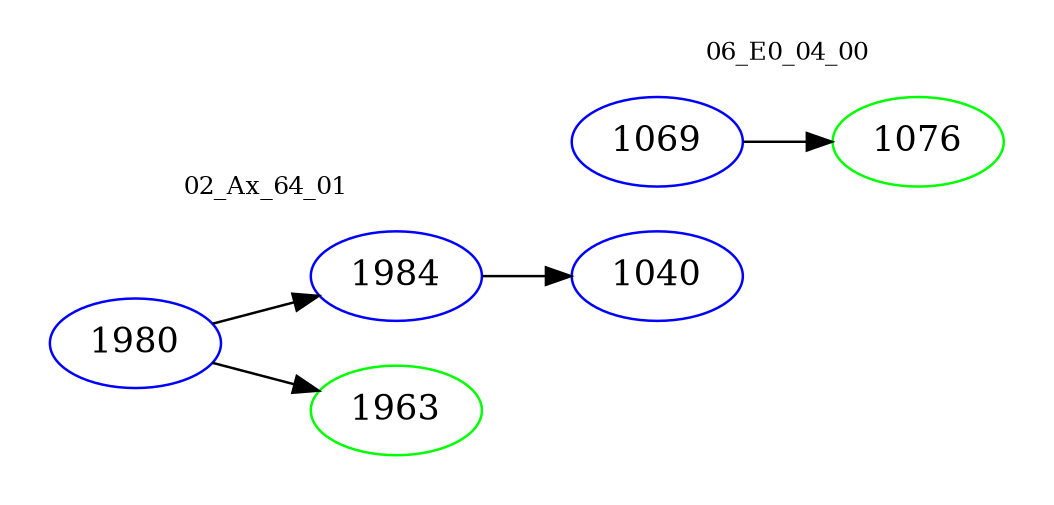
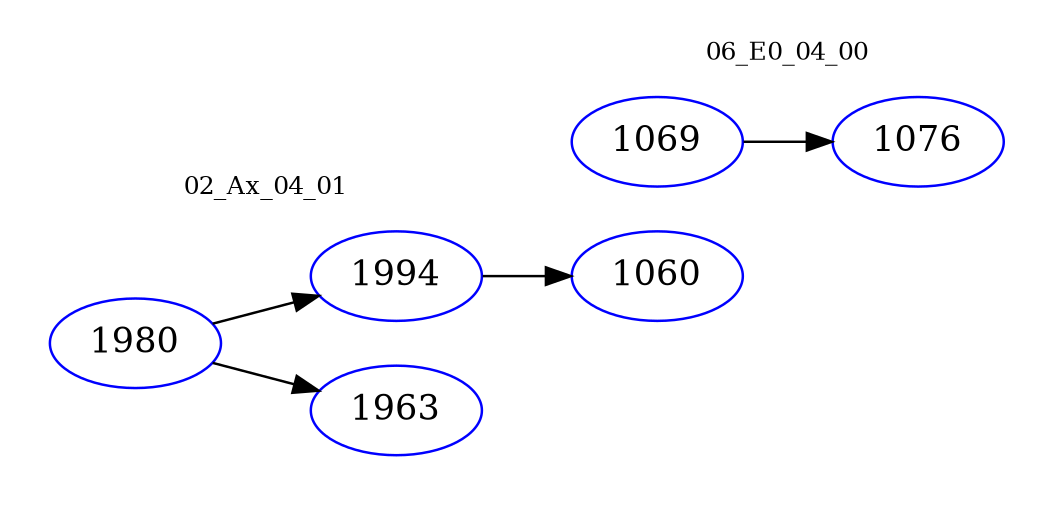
node "1076": color green -> blue
cluster "02_Ax_64_01": label "02_Ax_64_01" -> "02_Ax_04_01"
node "1984": label "1984" -> "1994"
node "1040": label "1040" -> "1060"
node "1963": color green -> blue
